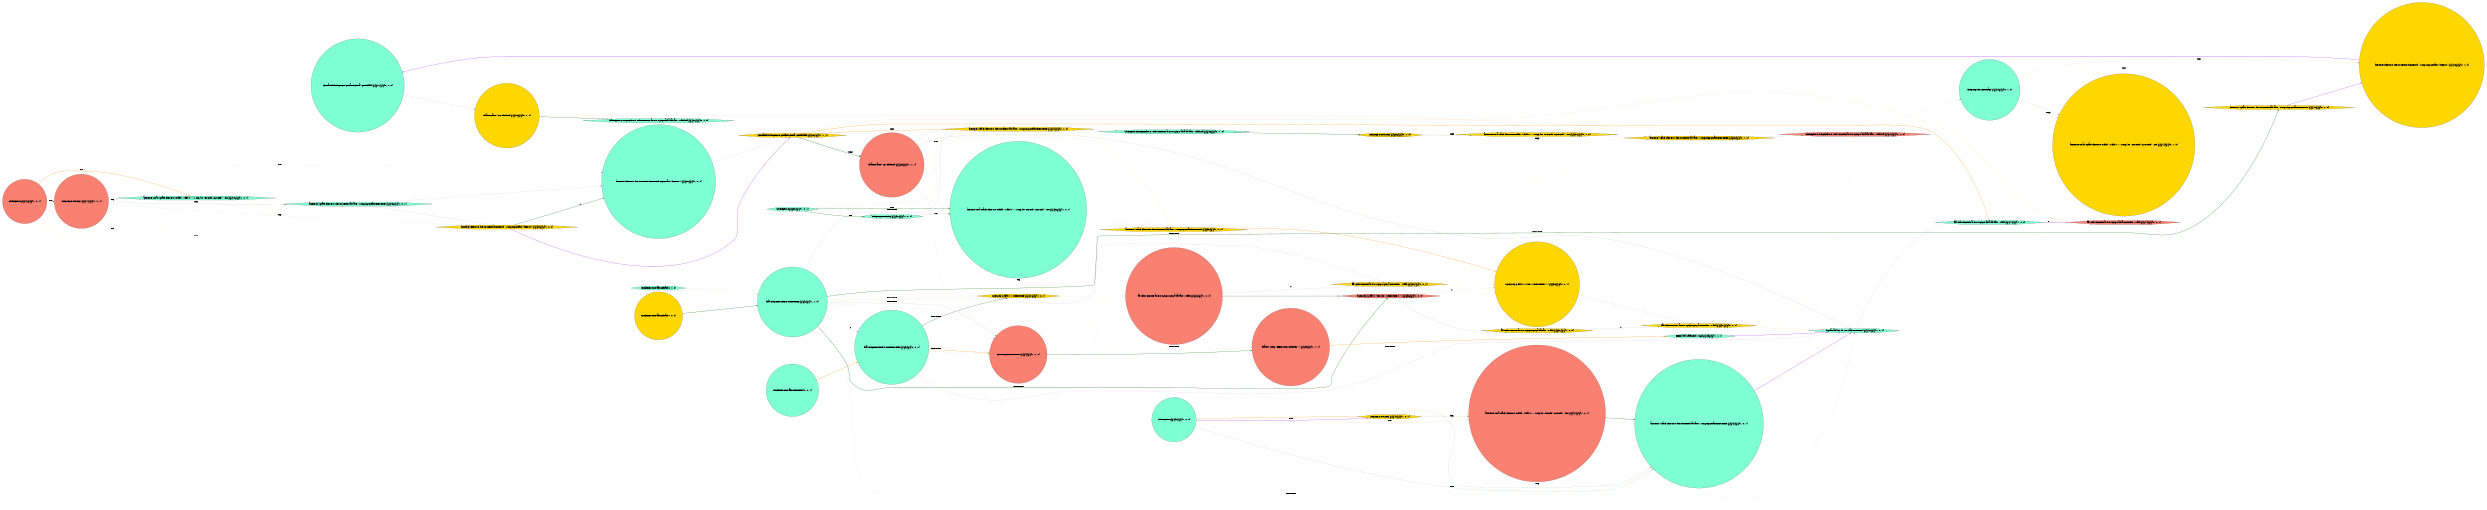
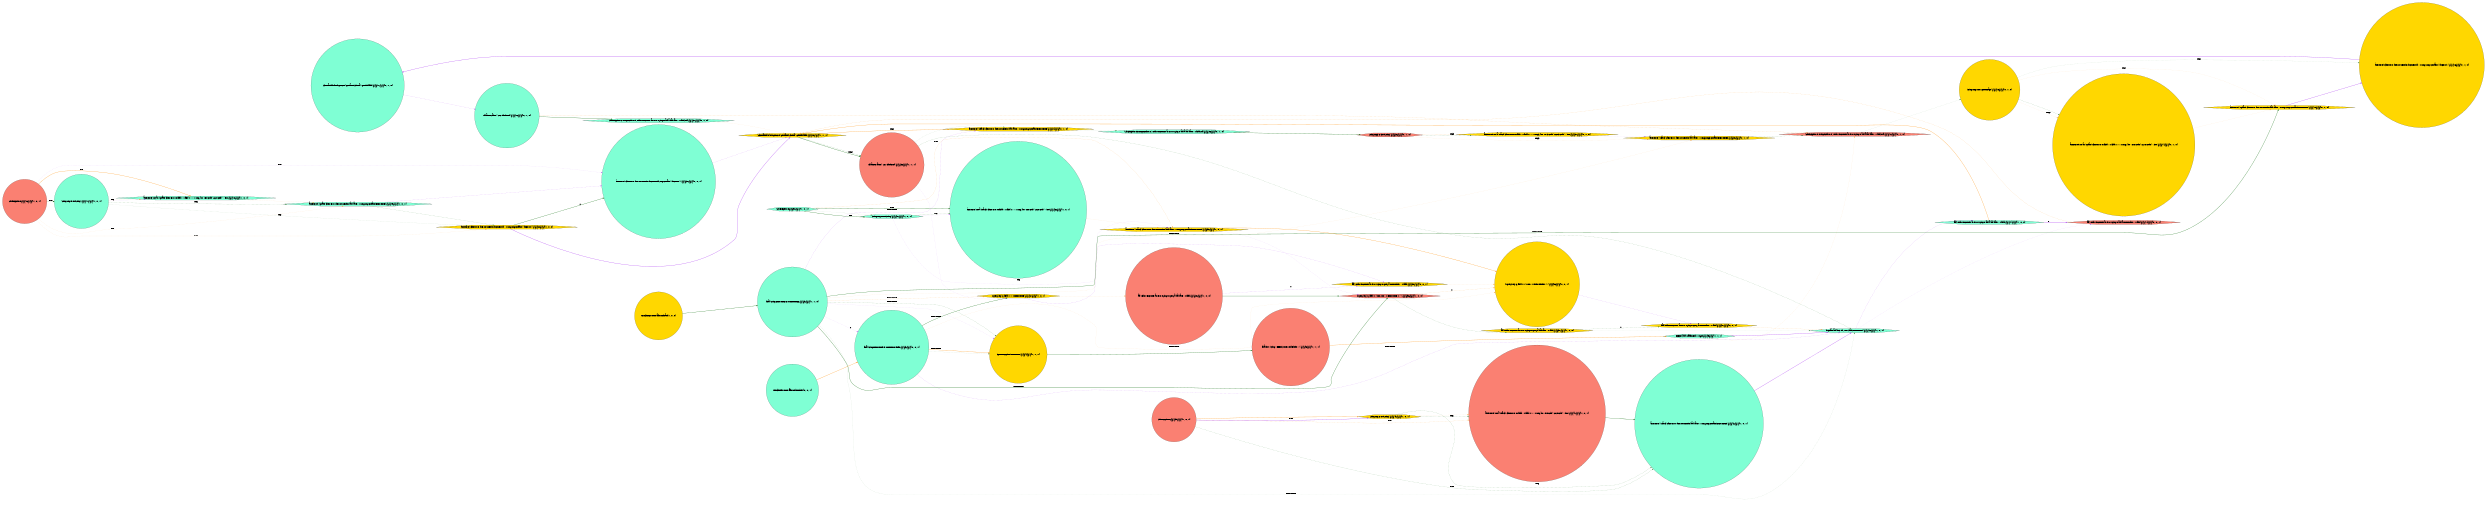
node "String msg1 = e1.getMessage()@@@13@@@['0', '1', '0']": fillcolor aquamarine -> gold
node "!sf.hasDocValues() && !sf.indexed()@@@18@@@['0', '1', '0']": fillcolor gold -> aquamarine
node "String msg3 = e3.toString()@@@26@@@['0', '1', '0']": fillcolor gold -> salmon
node "String msg = e.toString()@@@17@@@['1', '0', '1']": fillcolor salmon -> aquamarine
node "testClientErrorOnMalformedDate['0', '1', '0']": removed
node "ignoreException(BAD_VALUE)@@@4@@@['1', '1', '1']": fillcolor salmon -> gold
node "SolrException e@@@39@@@['1', '0', '1']": fillcolor aquamarine -> salmon
